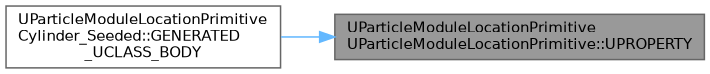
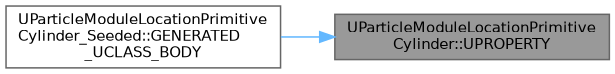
node "UParticleModuleLocationPrimitive UParticleModuleLocationPrimitive::UPROPERTY": label "UParticleModuleLocationPrimitive UParticleModuleLocationPrimitive::UPROPERTY" -> "UParticleModuleLocationPrimitive Cylinder::UPROPERTY"
